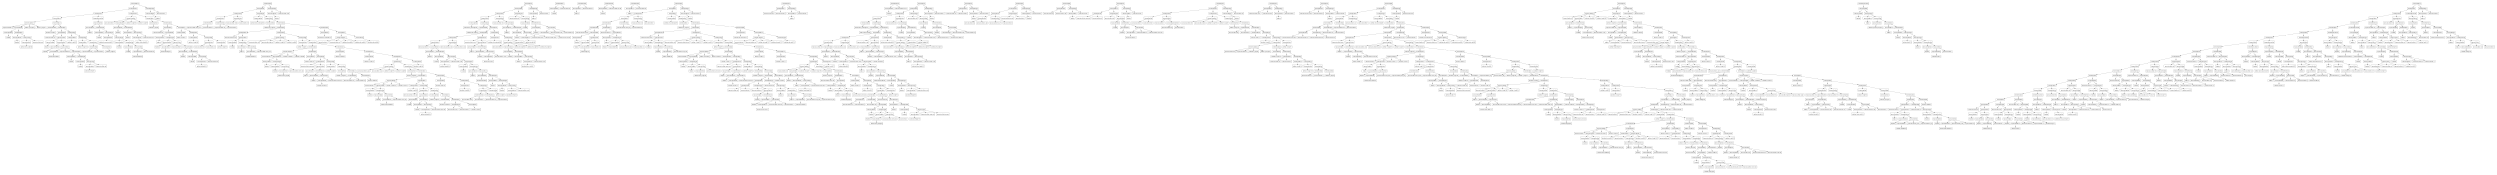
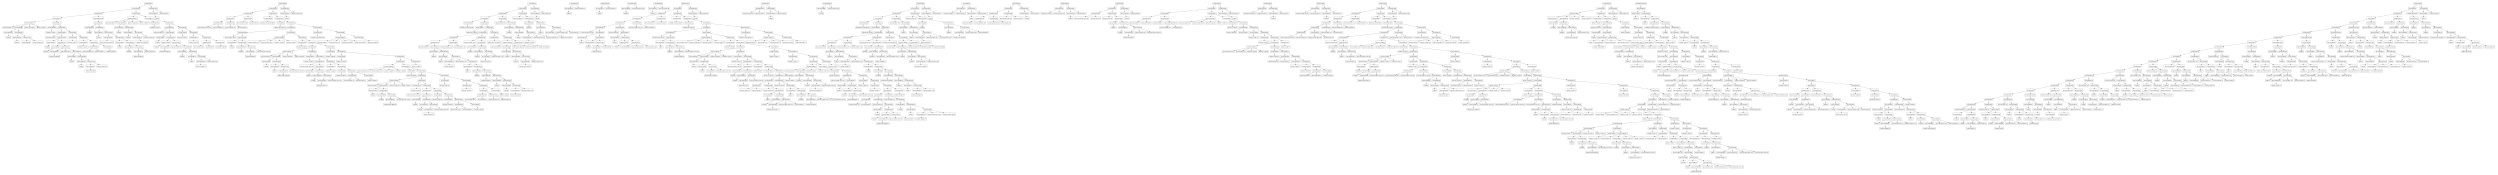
node "LabelNode: GetHas_Left@1868": removed
node "SetLeft: 4": label "SetLeft: 4" -> "ExpressionConstNode: 4"
